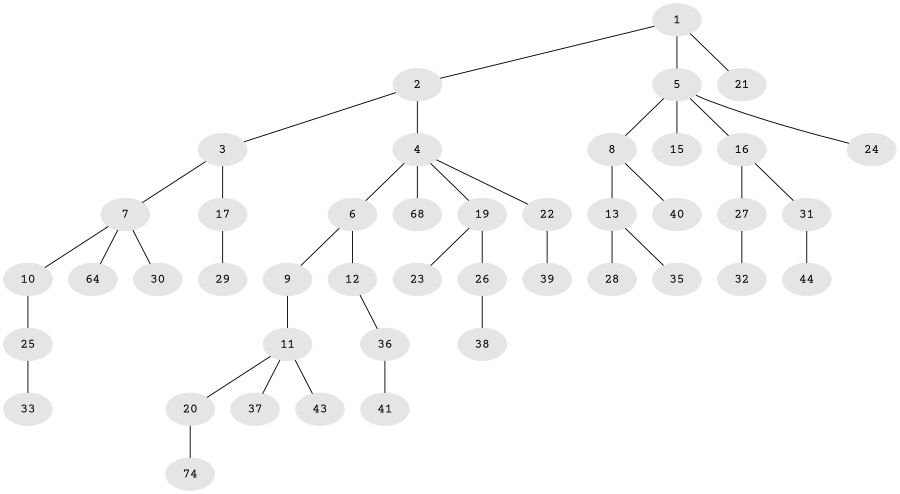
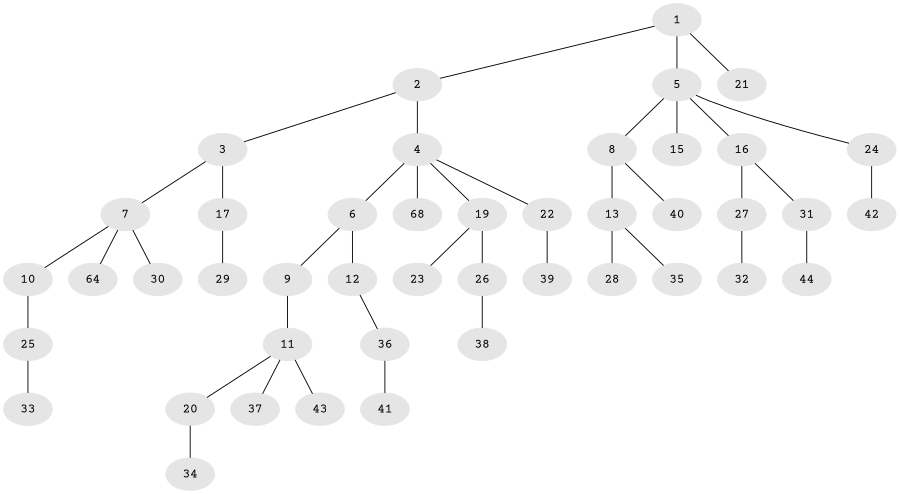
node "42": added
node "74": label "74" -> "34"
